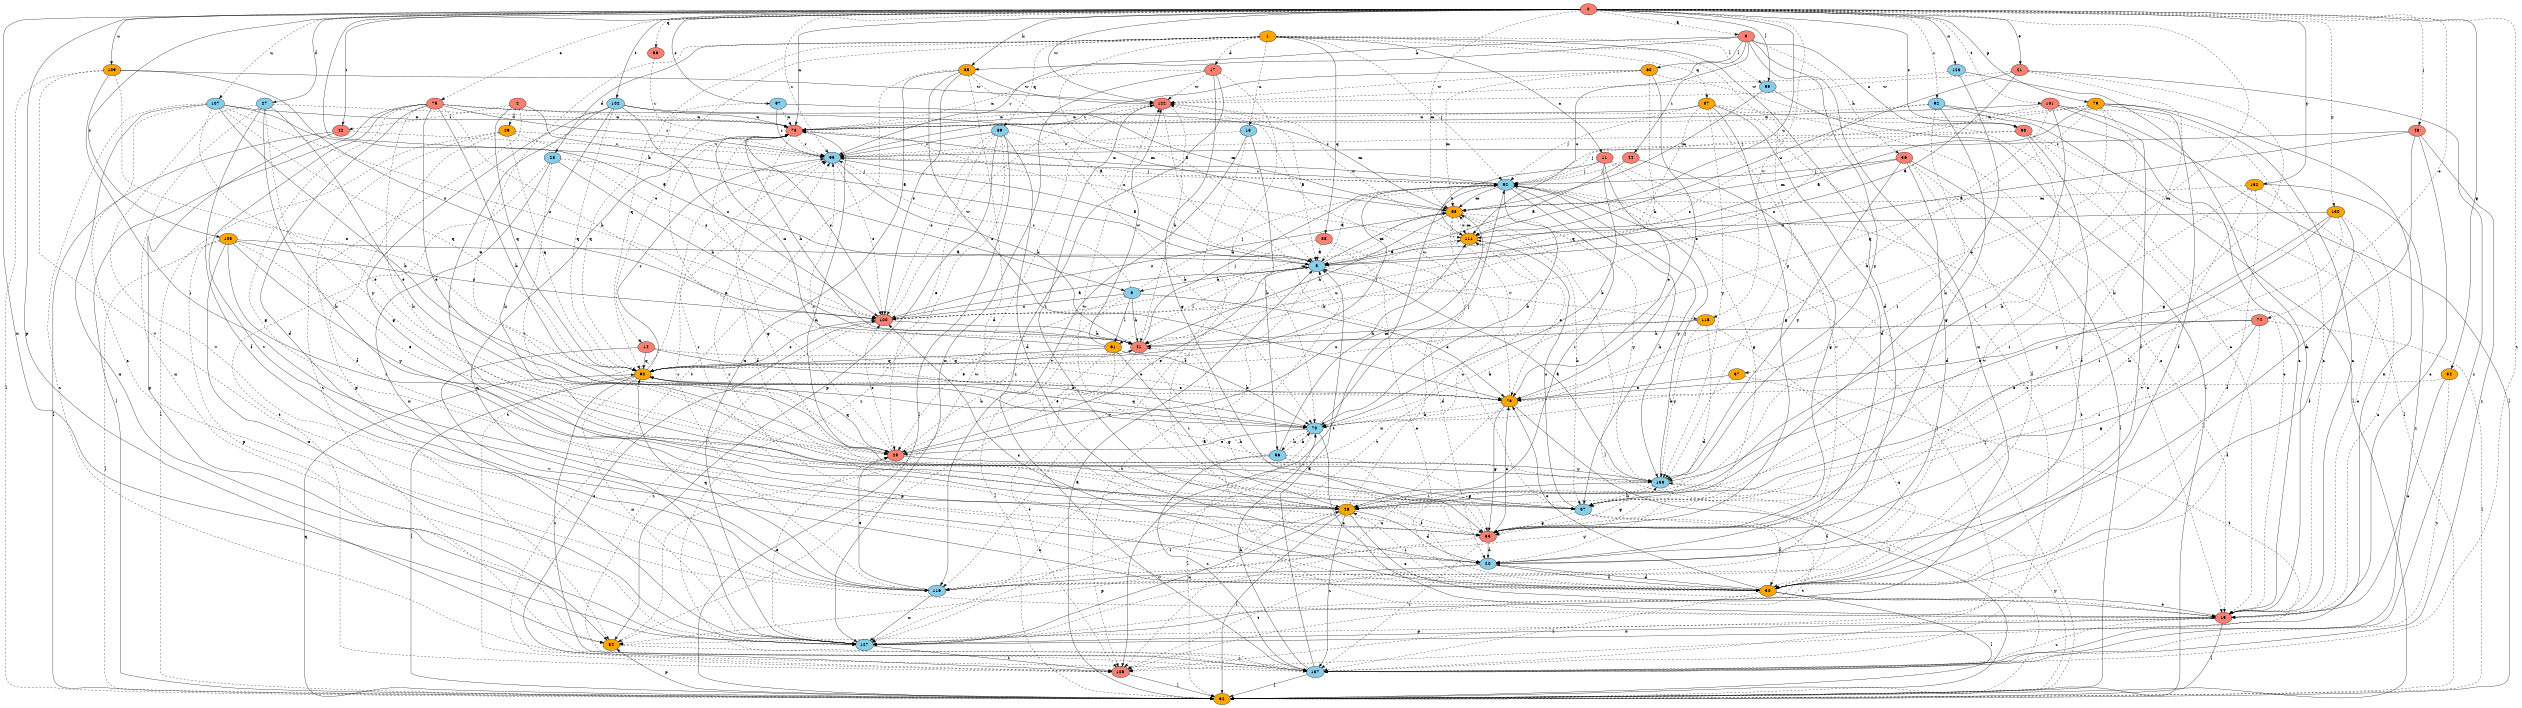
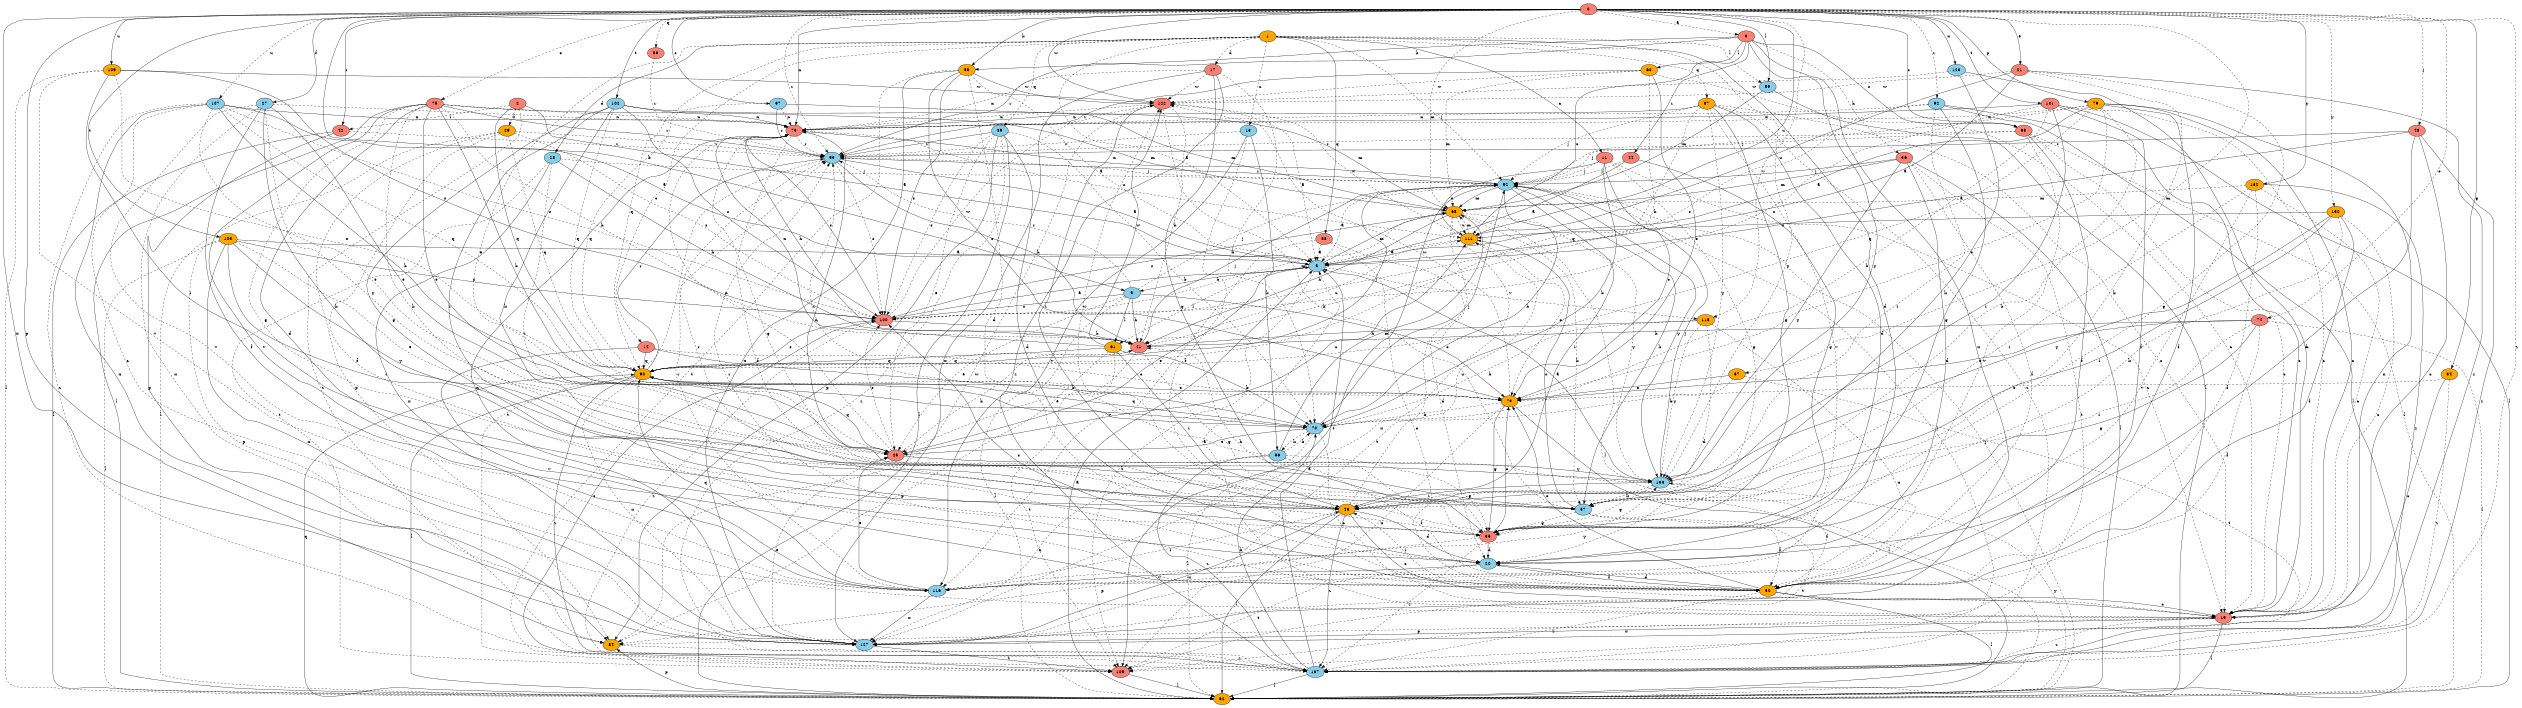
edge "0" -> "101": style dashed -> solid
edge "70" -> "15": style solid -> dashed
